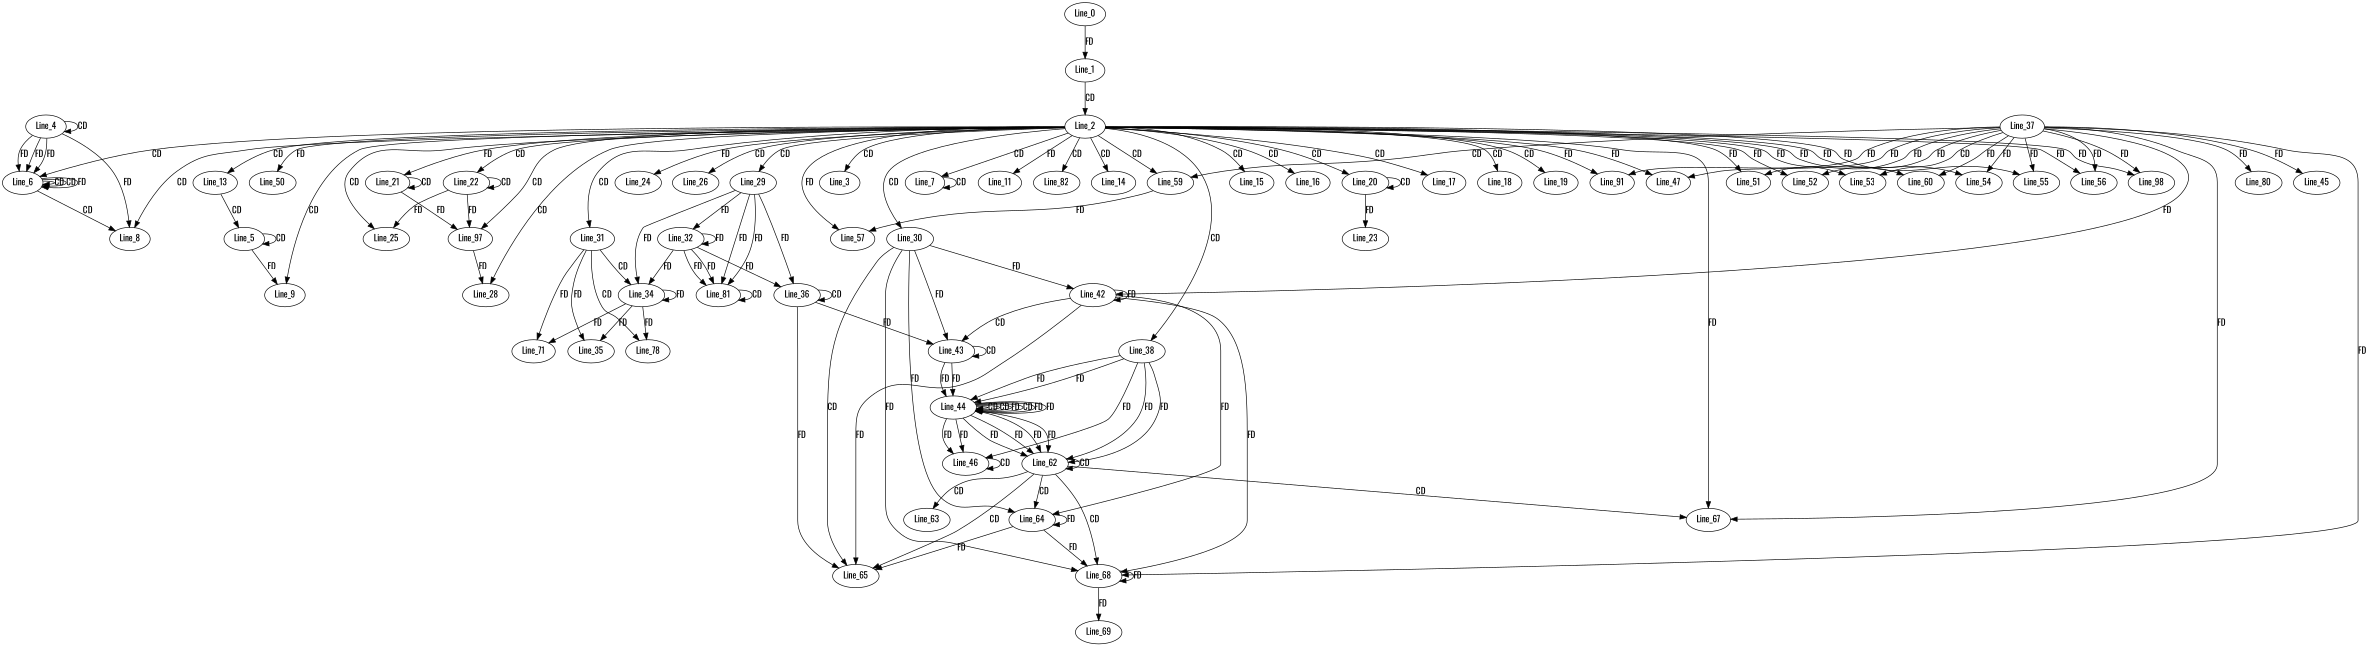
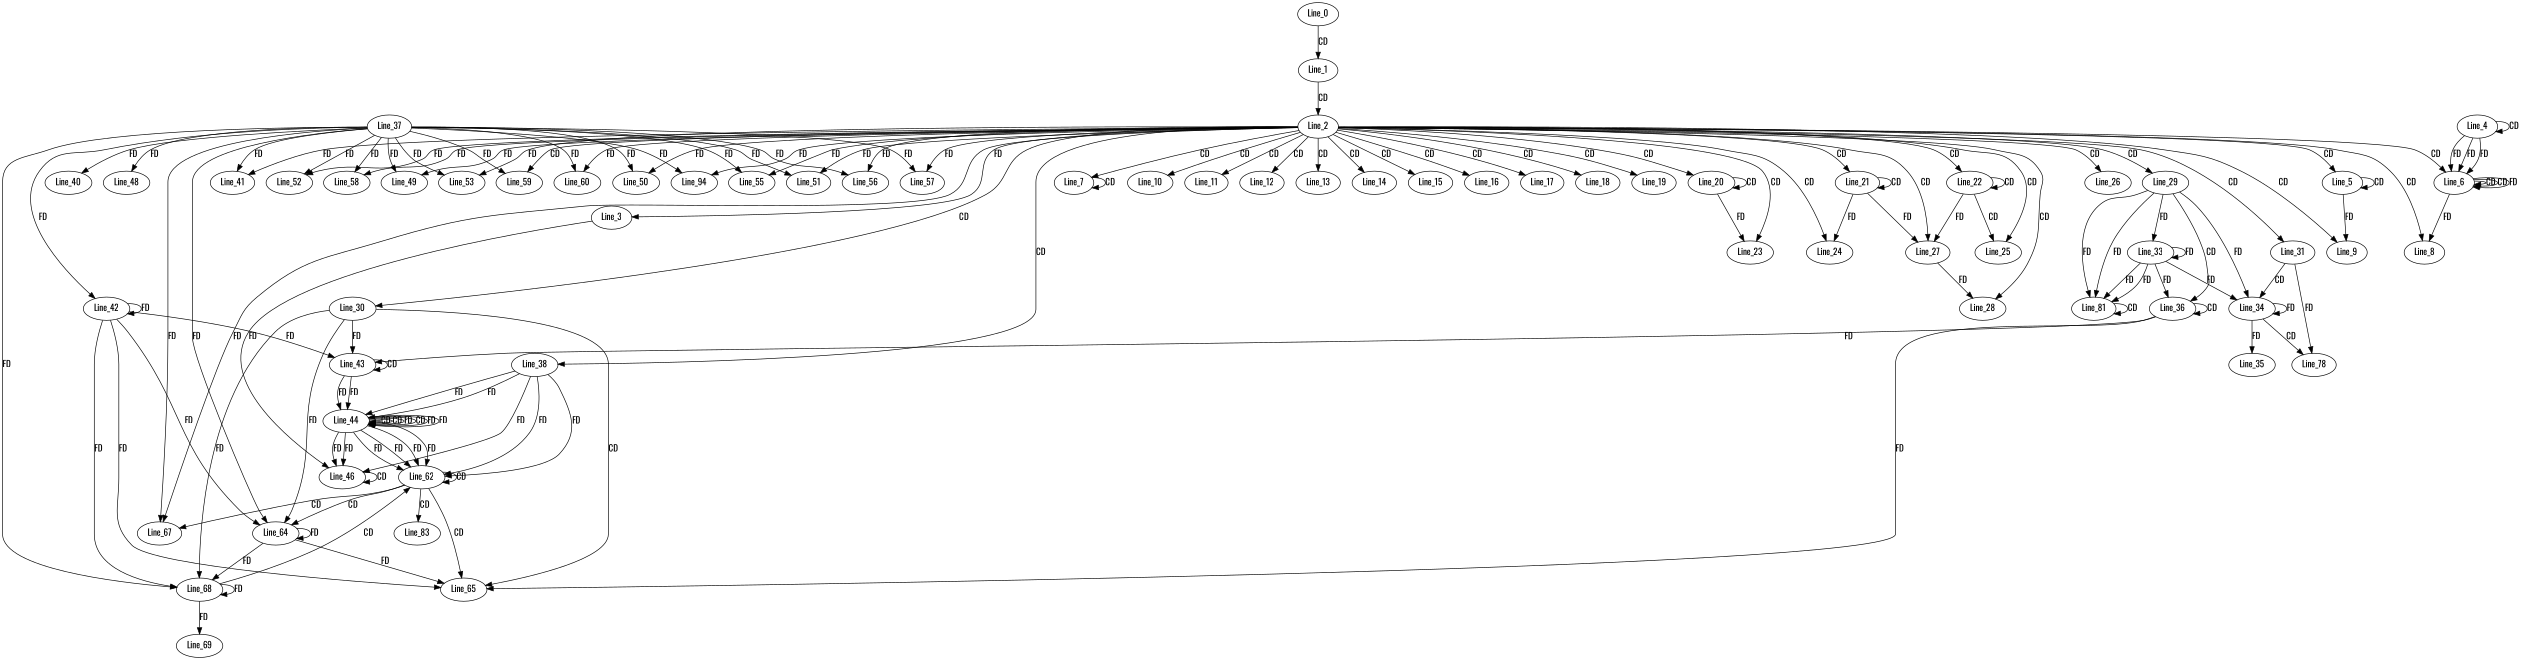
edge "Line_0" -> "Line_1": label "FD" -> "CD"
edge "Line_37" -> "Line_50": added, label "FD"
edge "Line_2" -> "Line_23": added, label "CD"
edge "Line_2" -> "Line_21": label "FD" -> "CD"
edge "Line_2" -> "Line_24": label "FD" -> "CD"
edge "Line_2" -> "Line_3": label "CD" -> "FD"
edge "Line_2" -> "Line_11": label "FD" -> "CD"
edge "Line_37" -> "Line_59": label "CD" -> "FD"
edge "Line_37" -> "Line_53": label "CD" -> "FD"
edge "Line_4" -> "Line_8": removed, label "FD"
node "Line_82": label "Line_82" -> "Line_12"
node "Line_10": added
node "Line_91": label "Line_91" -> "Line_41"
node "Line_47": label "Line_47" -> "Line_49"
node "Line_54": label "Line_54" -> "Line_94"
node "Line_98": label "Line_98" -> "Line_58"
node "Line_80": label "Line_80" -> "Line_40"
node "Line_45": label "Line_45" -> "Line_48"
edge "Line_13" -> "Line_5": now "Line_2" -> "Line_5"
edge "Line_6" -> "Line_8": label "CD" -> "FD"
edge "Line_22" -> "Line_25": label "FD" -> "CD"
edge "Line_59" -> "Line_57": now "Line_37" -> "Line_57"
edge "Line_21" -> "Line_24": added, label "FD"
node "Line_97": label "Line_97" -> "Line_27"
node "Line_32": label "Line_32" -> "Line_33"
edge "Line_29" -> "Line_36": label "FD" -> "CD"
edge "Line_37" -> "Line_64": added, label "FD"
edge "Line_30" -> "Line_42": removed, label "FD"
edge "Line_3" -> "Line_46": added, label "FD"
edge "Line_31" -> "Line_35": removed, label "FD"
edge "Line_31" -> "Line_78": label "CD" -> "FD"
edge "Line_34" -> "Line_78": label "FD" -> "CD"
edge "Line_42" -> "Line_43": label "CD" -> "FD"
node "Line_71": removed
edge "Line_62" -> "Line_68": reversed
node "Line_63": label "Line_63" -> "Line_83"
